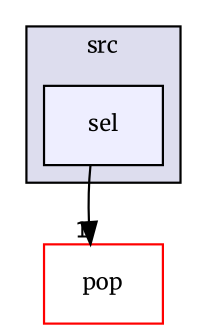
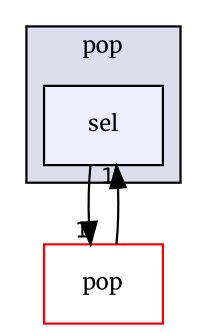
cluster "src": label "src" -> "pop"
edge "pop" -> "sel": added
